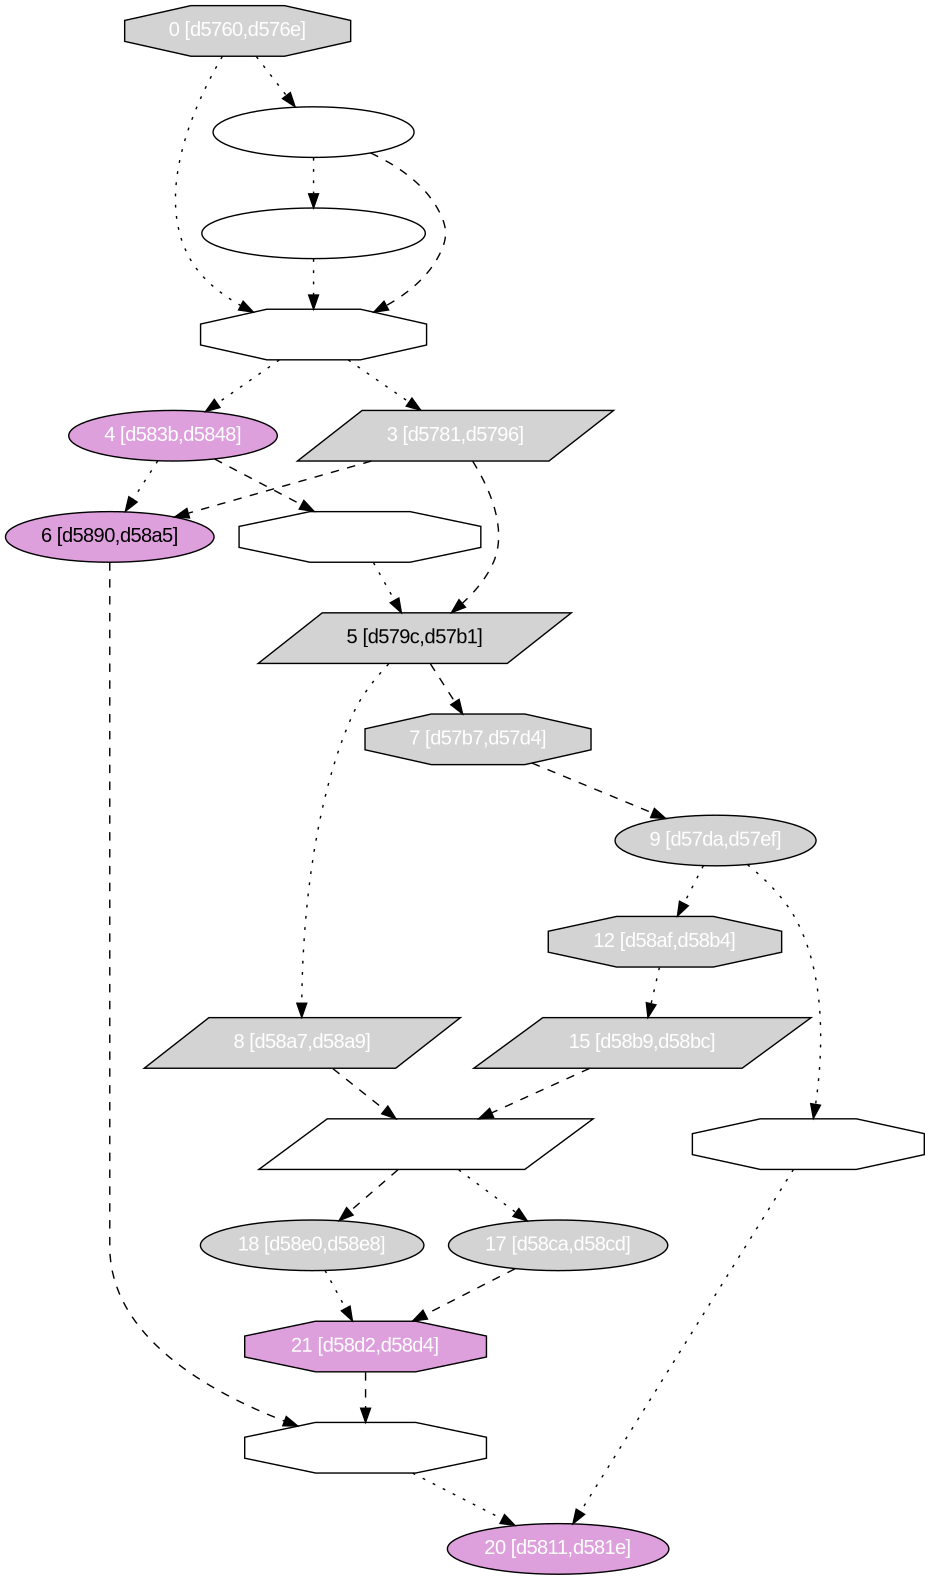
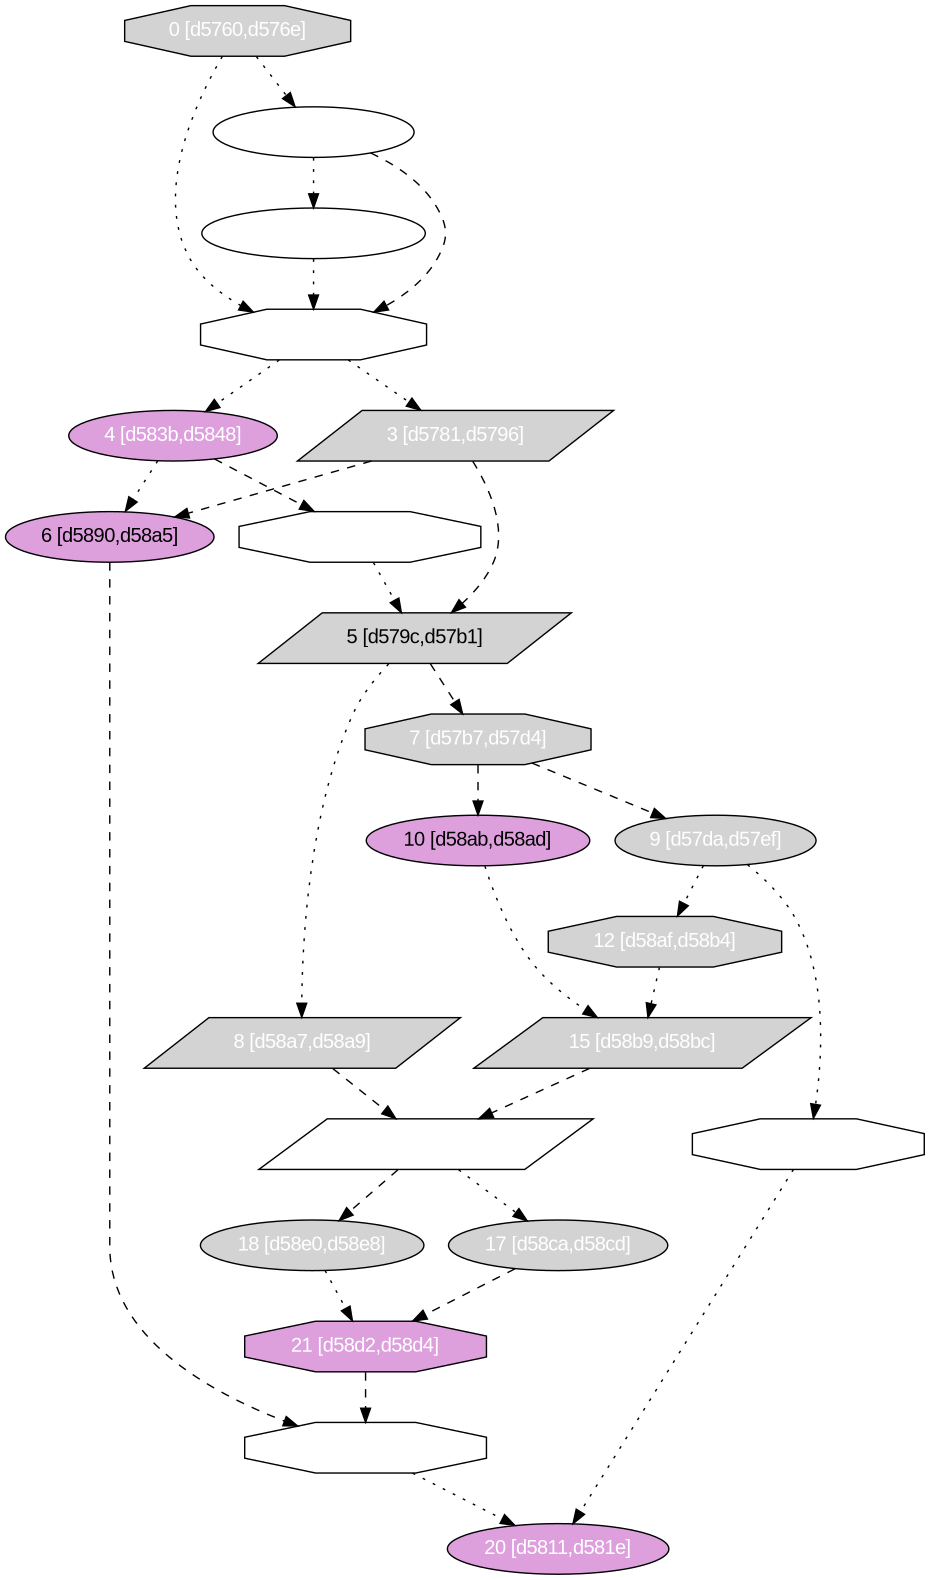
node "10 [d58ab,d58ad]": added
